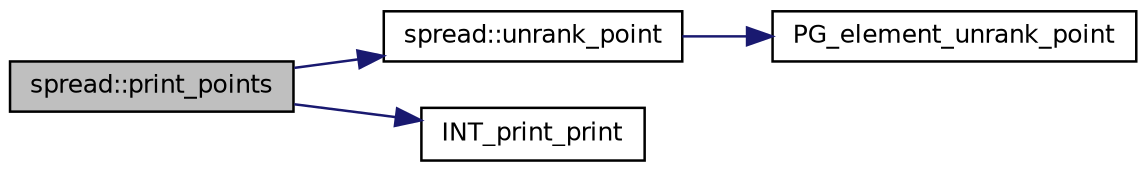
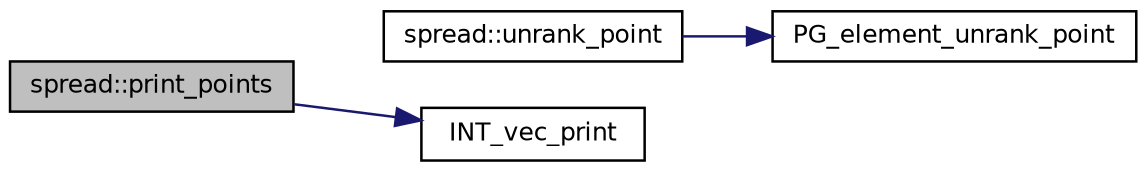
edge "spread::print_points" -> "spread::unrank_point": removed
node "INT_print_print": label "INT_print_print" -> "INT_vec_print"
